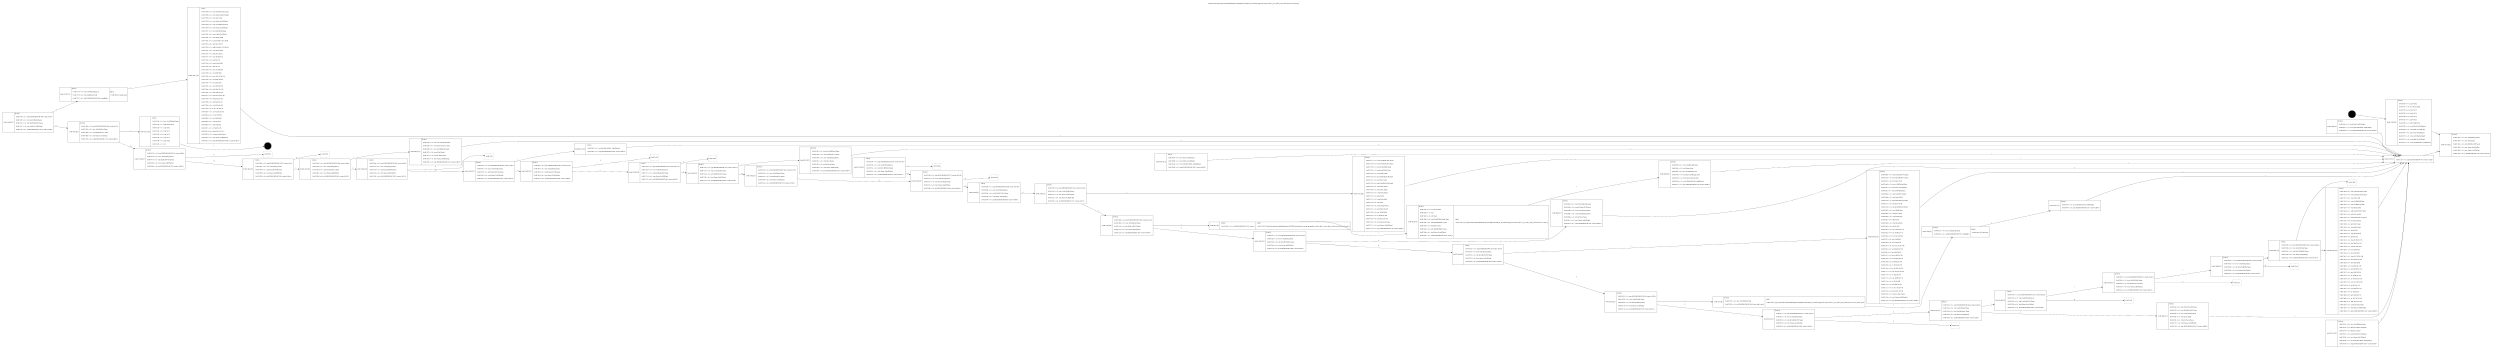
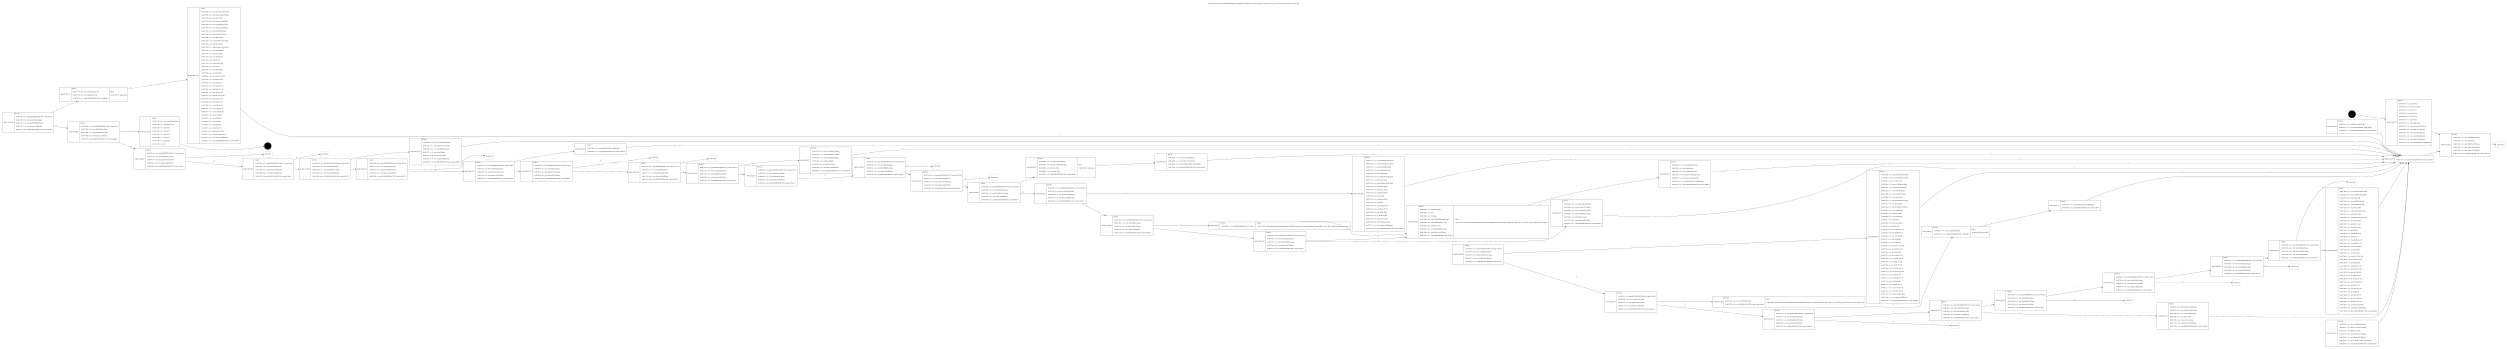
node "0x401709": added
node "0x401880 [23]": added
edge "0x40153b [25]" -> "0x40156d [25]": now "0x40153b [25]" -> "0x401554 [25]"
edge "0x4015d1 [25]" -> "0x4015ea [25]": now "0x4015d1 [25]" -> "0x4018ce [40]"
